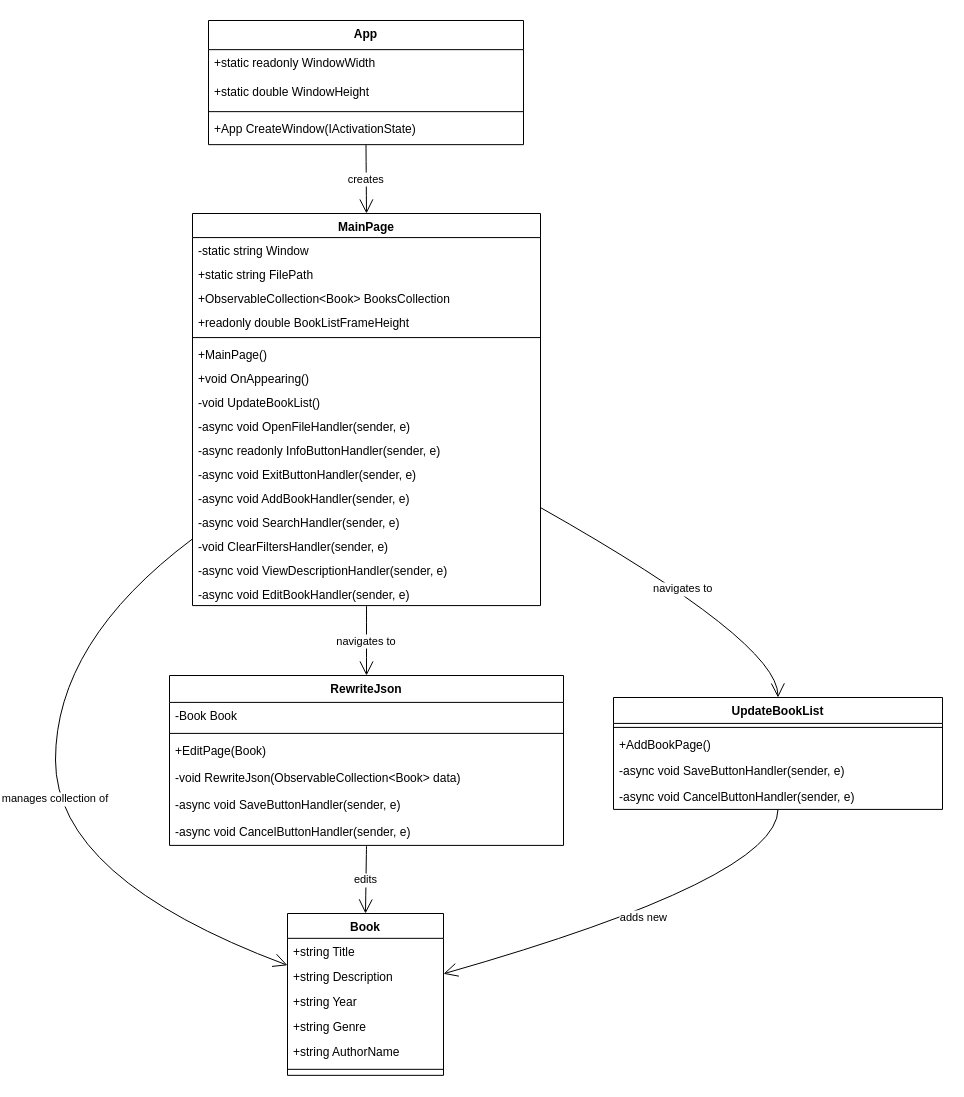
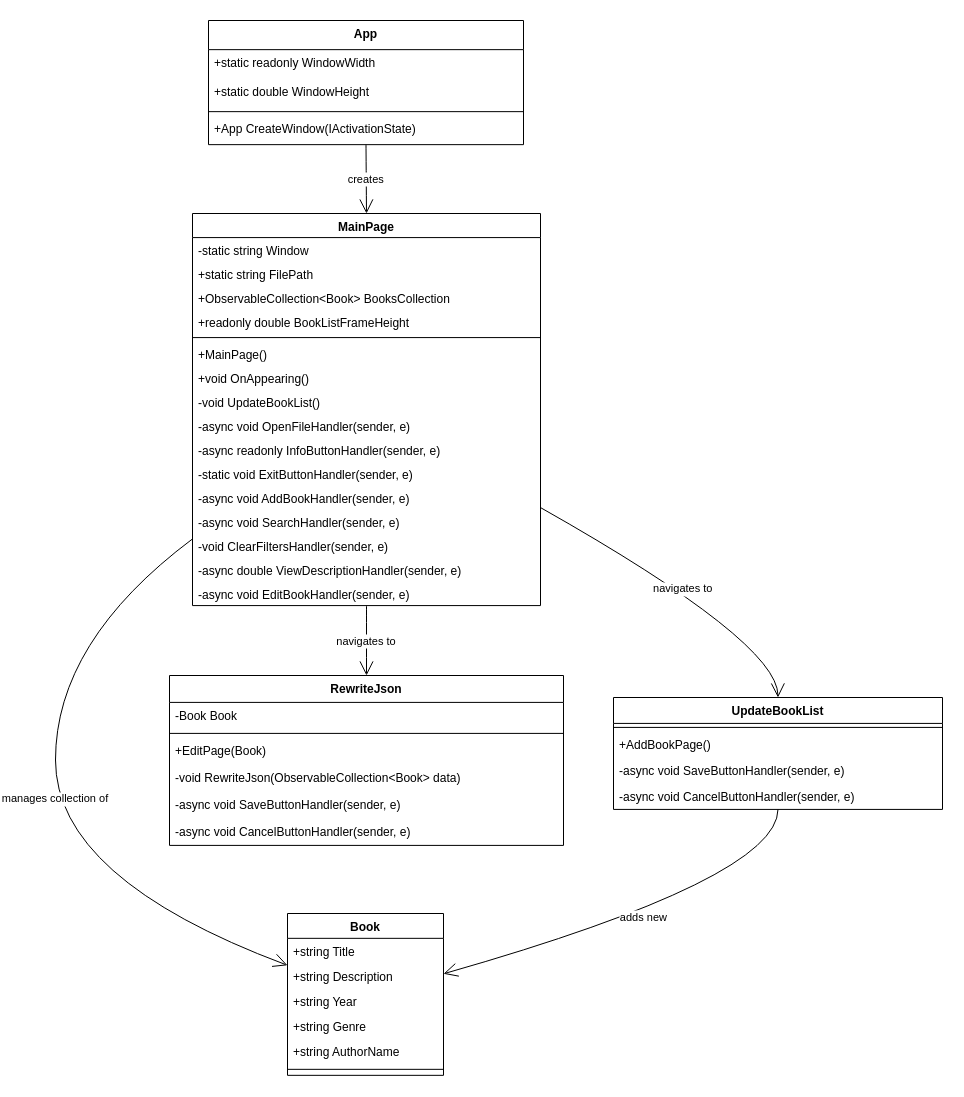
node "-async void ExitButtonHandler(sender, e)": label "-async void ExitButtonHandler(sender, e)" -> "-static void ExitButtonHandler(sender, e)"
node "-async void ViewDescriptionHandler(sender, e)": label "-async void ViewDescriptionHandler(sender, e)" -> "-async double ViewDescriptionHandler(sender, e)"
edge "RewriteJson" -> "Book": removed, label "edits"
